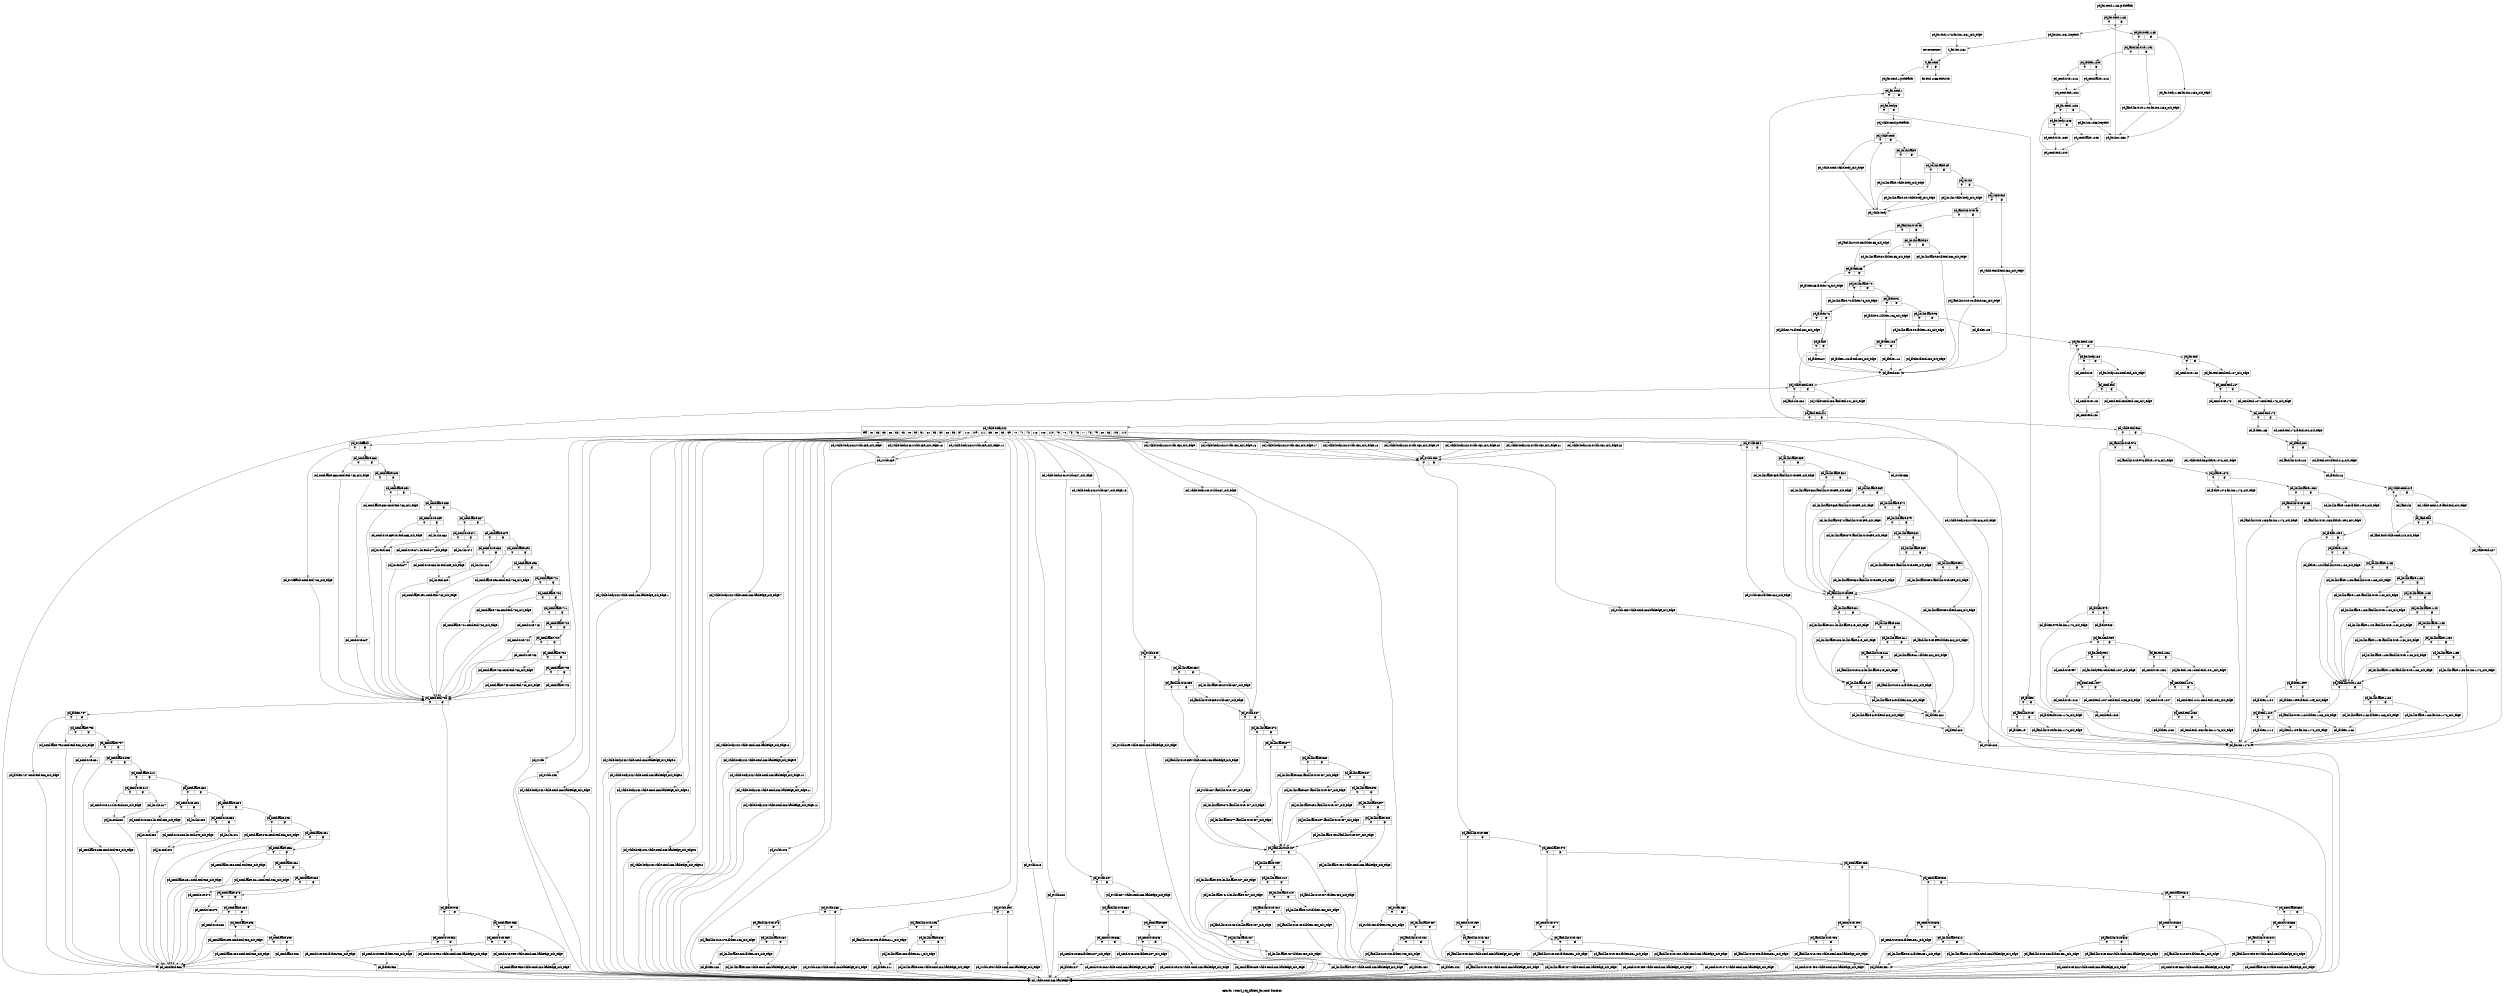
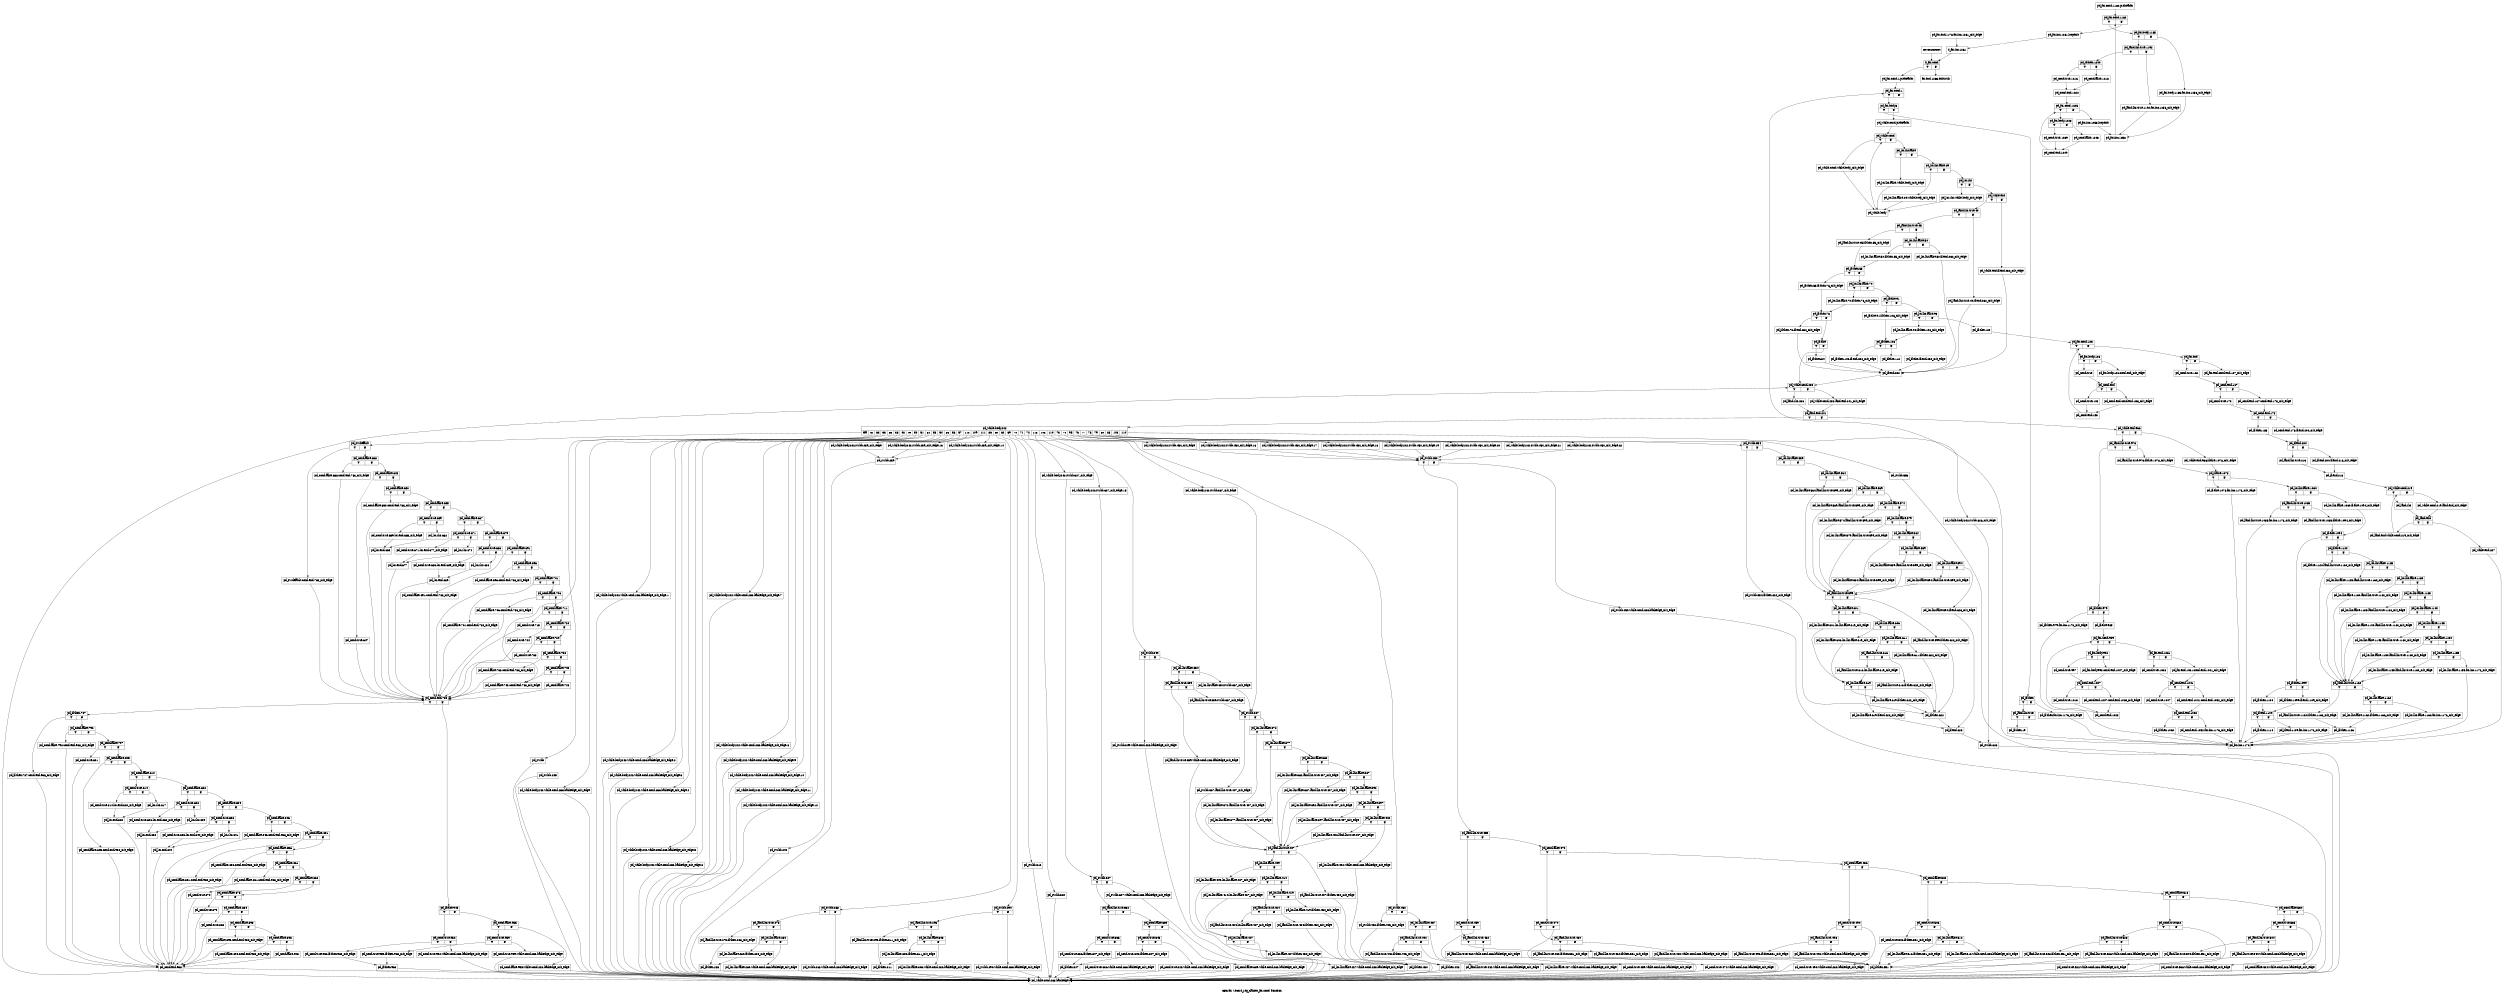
edge "pd_if.else.112" -> "pd_if.end.232": removed
node "pd_while.body.242": text "75" -> "95"
edge "pd_while.body.242.sw.bb.450_crit_edge.21" -> "pd_sw.bb.450": removed
edge "pd_while.body.242" -> "pd_sw.bb.245": now "pd_while.body.242" -> "pd_cond.false.743.cond.end.783_crit_edge"
node "pd_lor.lhs.false.559.land.lhs.true.599_crit_edge": removed
node "pd_land.lhs.true.for.inc.1176_crit_edge": removed
edge "pd_cond.true.336" -> "pd_cond.true.336.while.cond.233.backedge_crit_edge": removed
